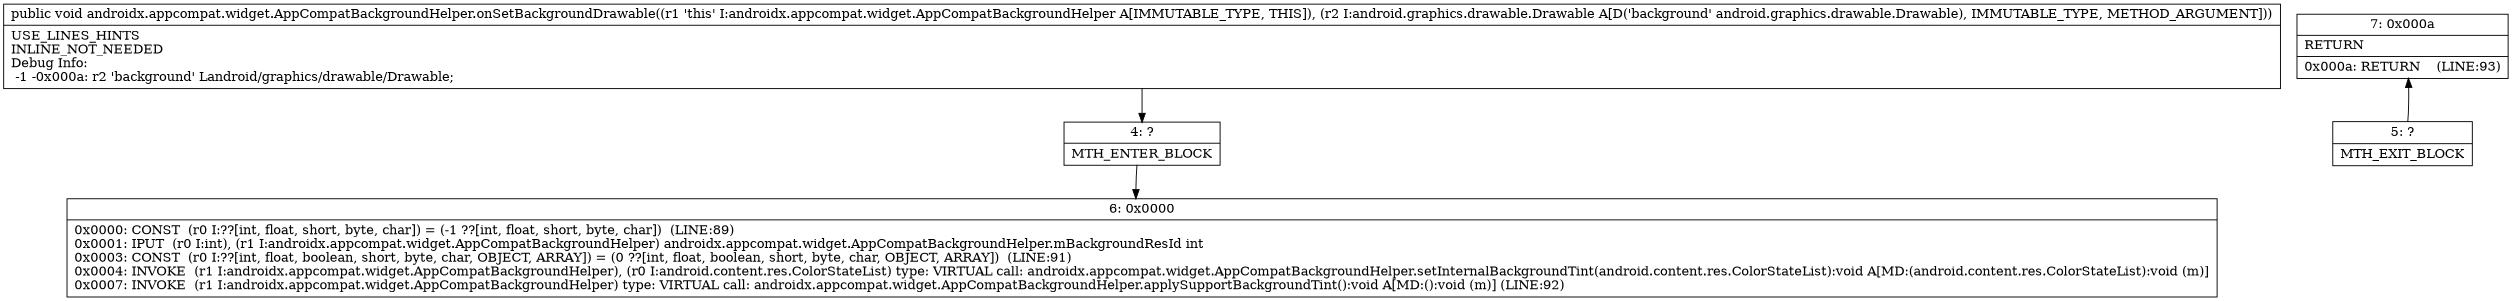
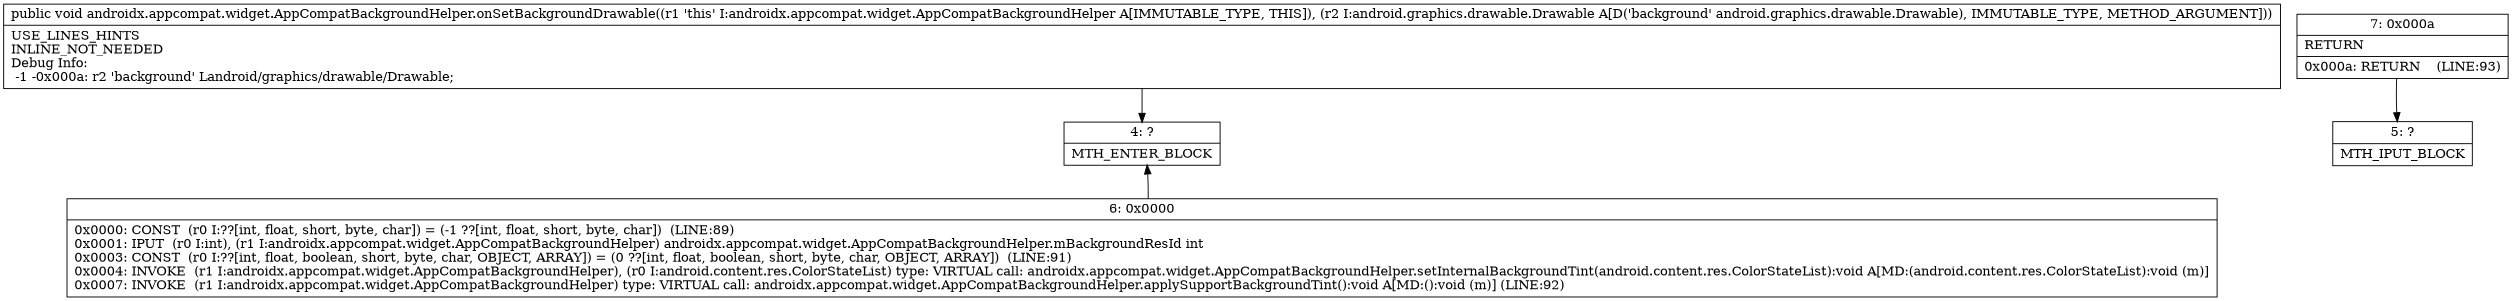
edge "5: ?" -> "7: 0x000a": reversed
node "5: ?": text "MTH_EXIT_BLOCK" -> "MTH_IPUT_BLOCK"
edge "4: ?" -> "6: 0x0000": reversed
